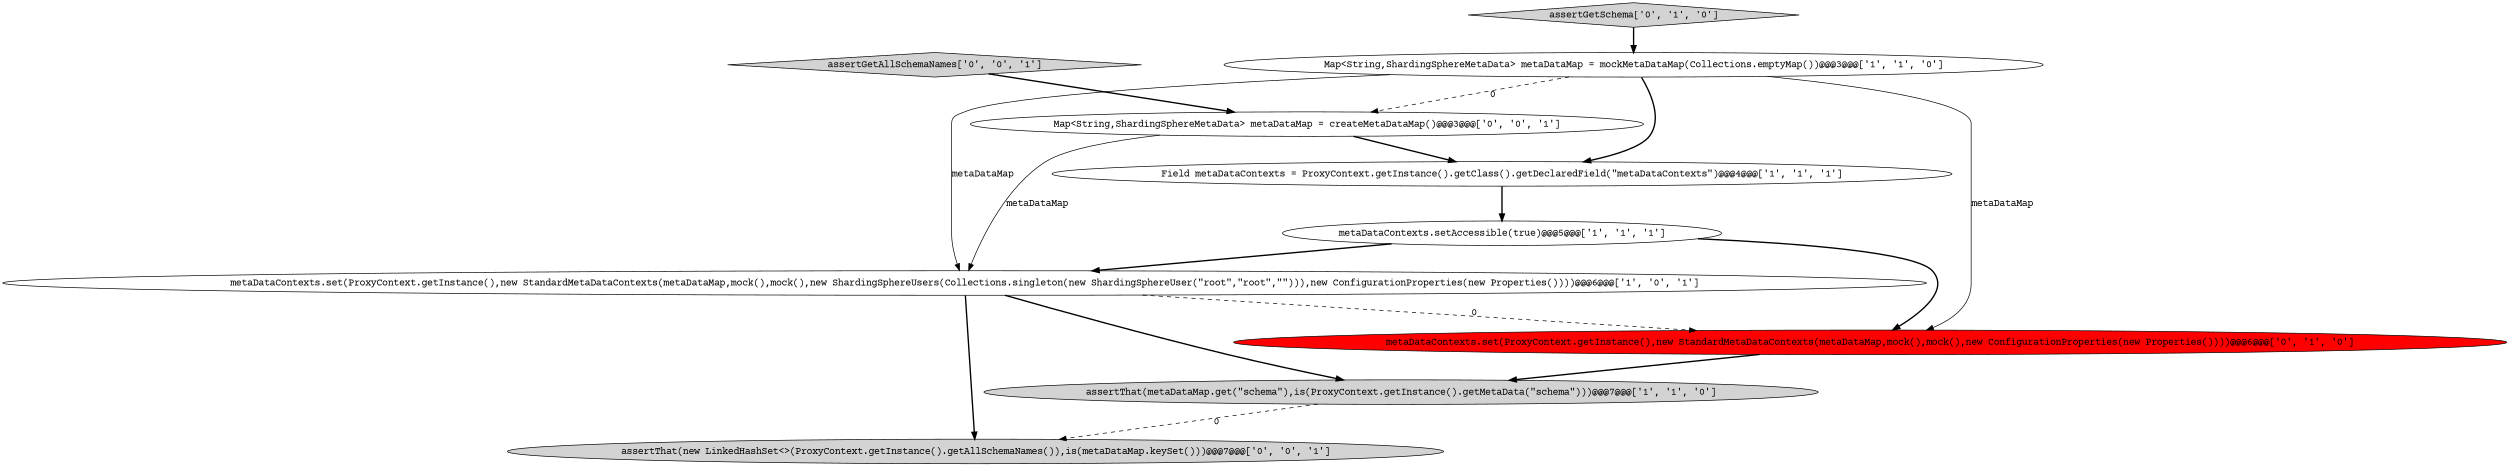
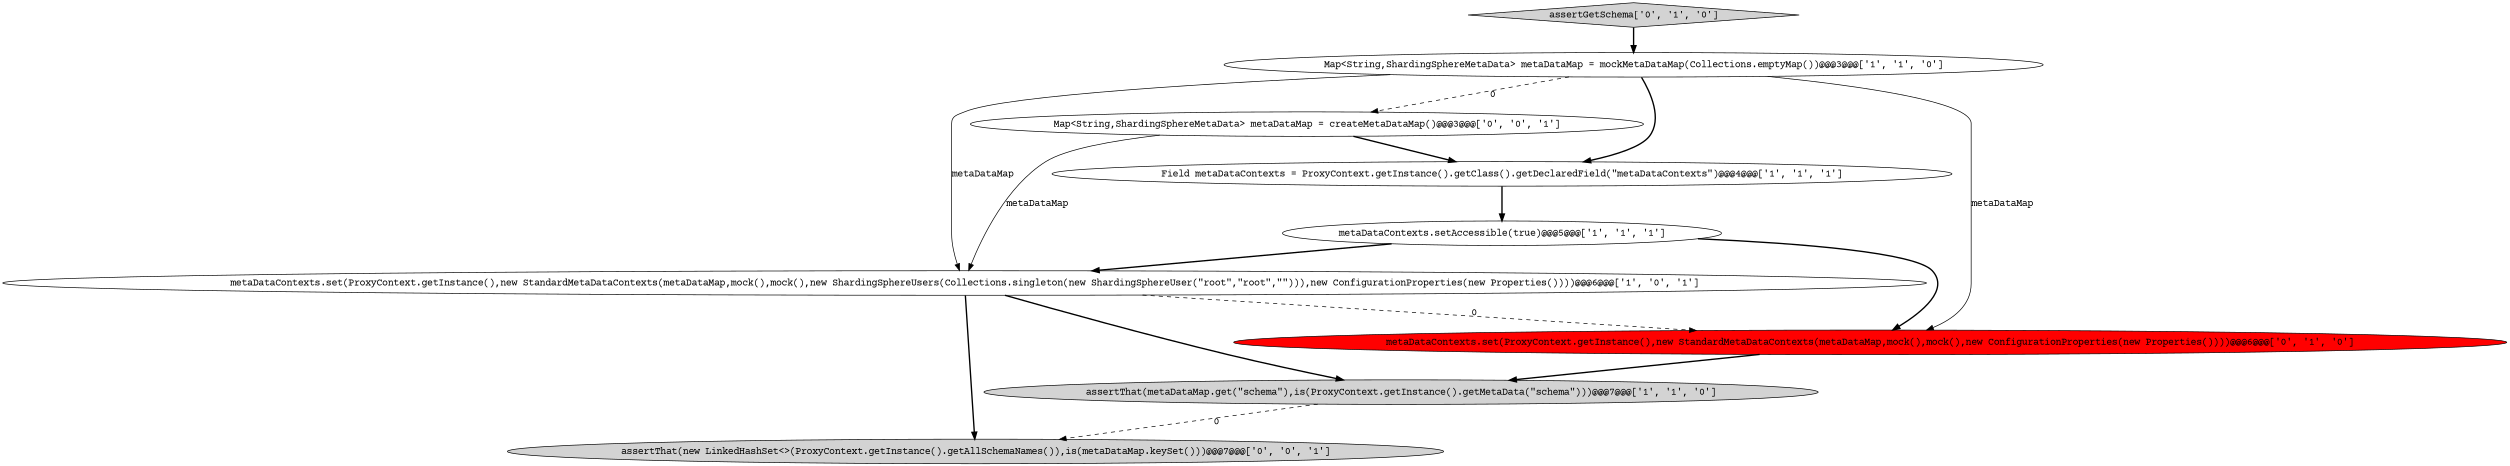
node "assertGetAllSchemaNames['0', '0', '1']": removed
